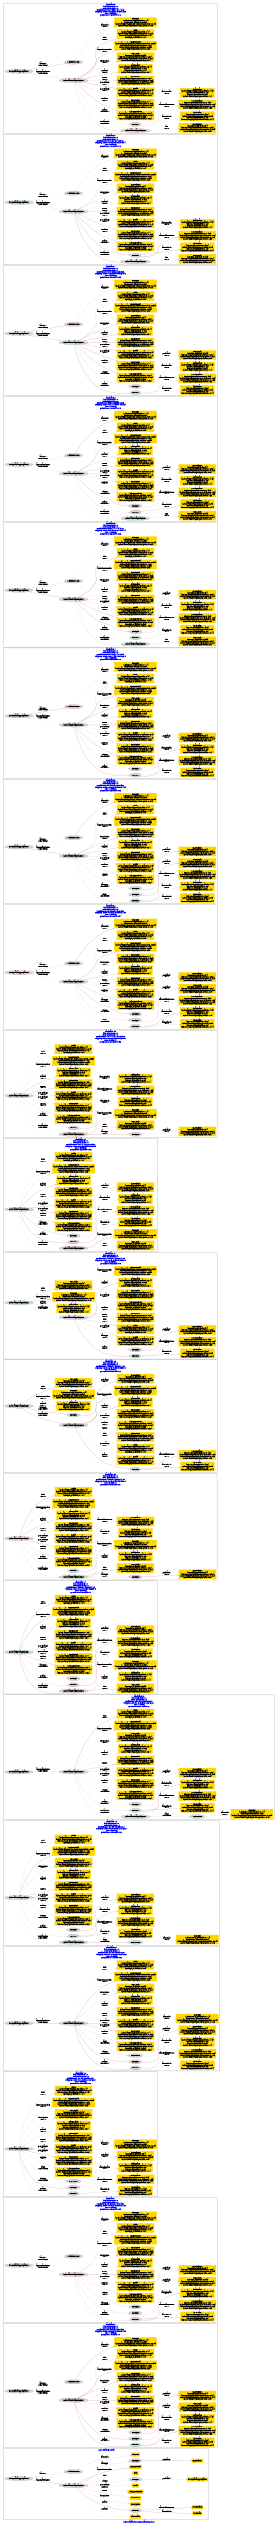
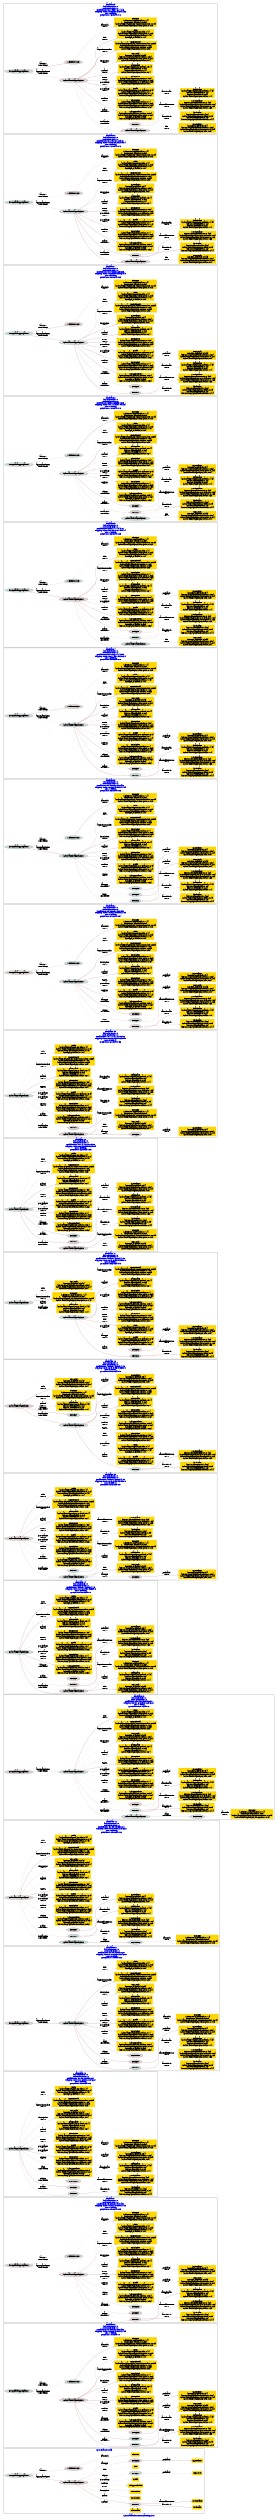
node "Accession_id": removed
node "EuropeanaAggregation": label "EuropeanaAggregation" -> "Keywords"
